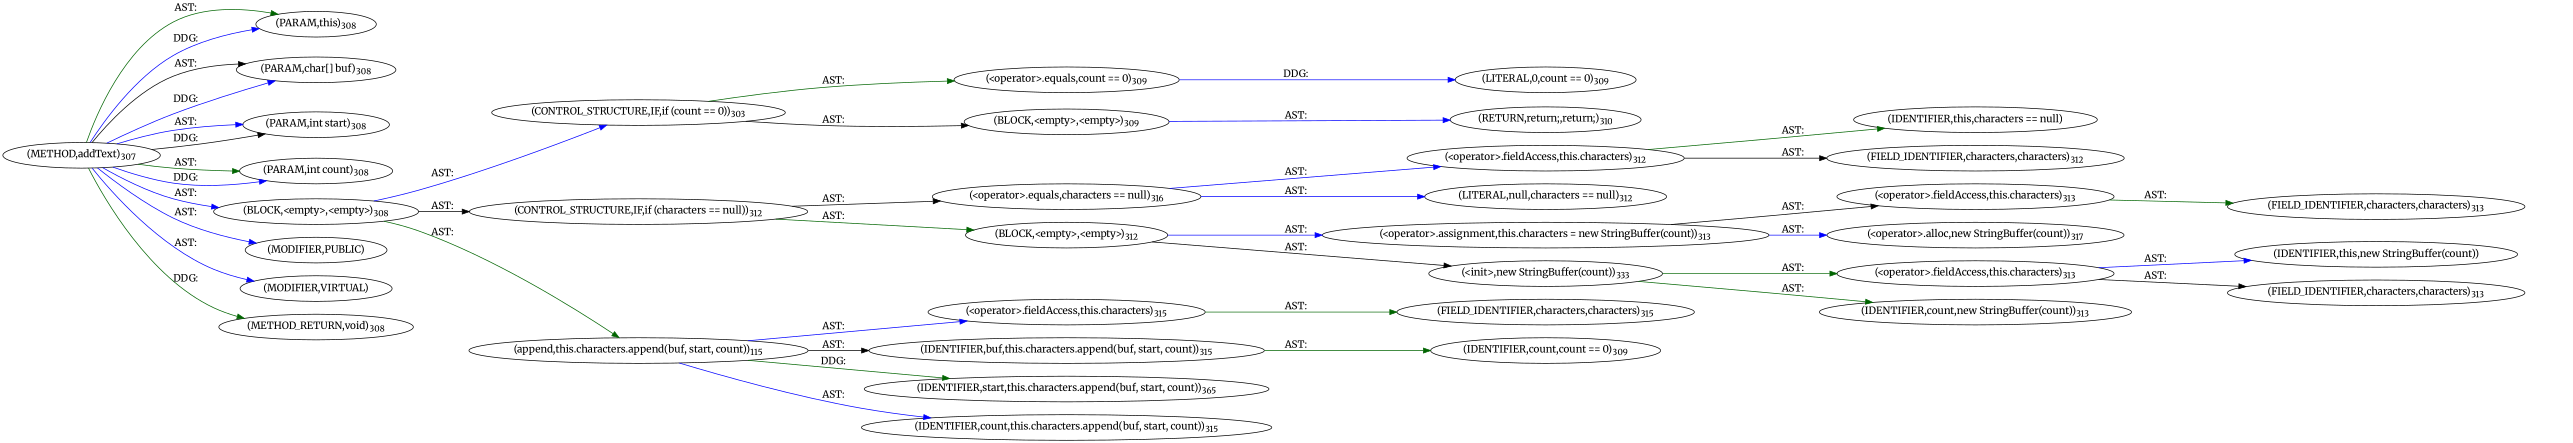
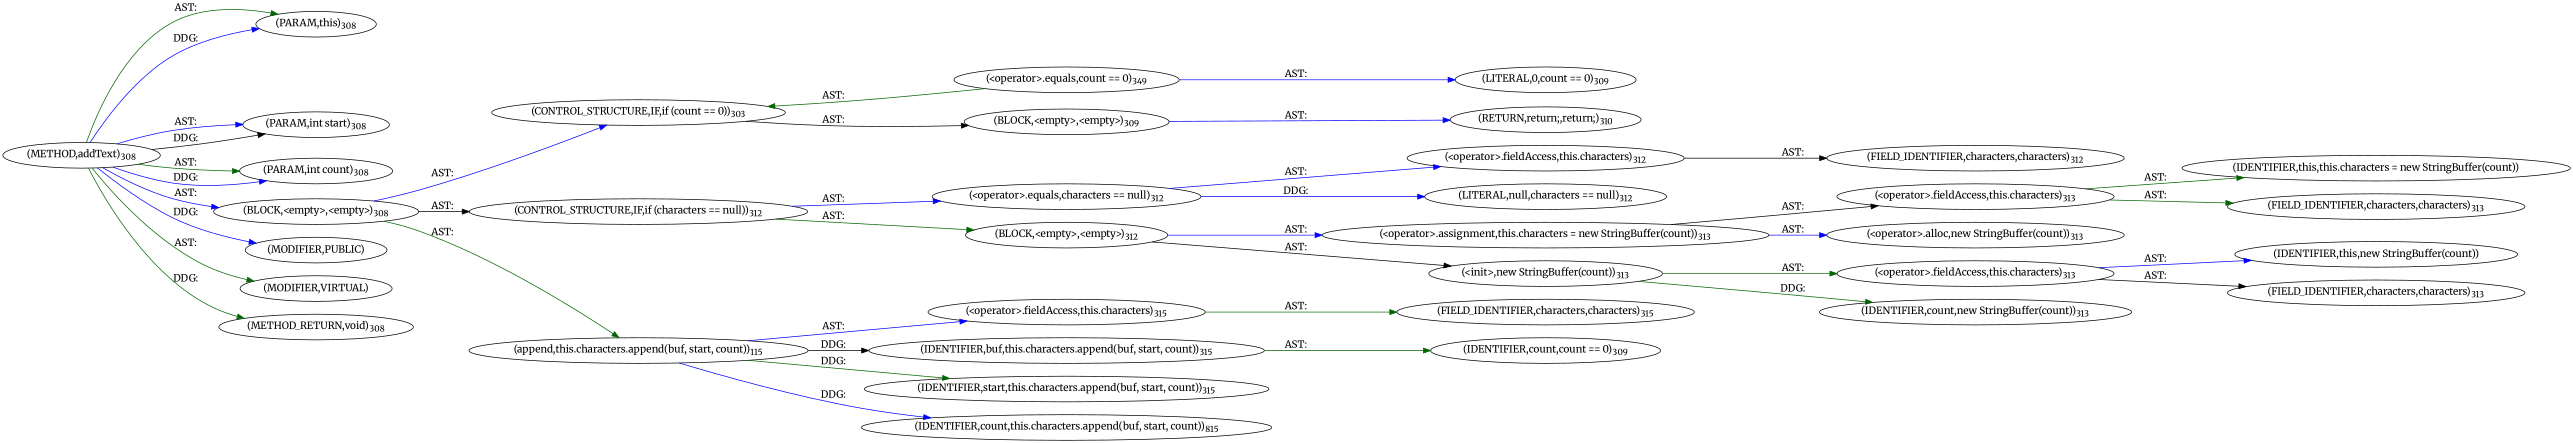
node "(PARAM,char[] buf)": removed
edge "(<operator>.equals,count == 0)" -> "(LITERAL,0,count == 0)": label "DDG: " -> "AST: "
node "(<operator>.equals,count == 0)": text "309" -> "349"
edge "(CONTROL_STRUCTURE,IF,if (count == 0))" -> "(<operator>.equals,count == 0)": reversed
node "(IDENTIFIER,this,characters == null)": removed
node "(METHOD,addText)": text "307" -> "308"
node "(IDENTIFIER,this,this.characters = new StringBuffer(count))": added
edge "(<operator>.equals,characters == null)" -> "(LITERAL,null,characters == null)": label "AST: " -> "DDG: "
node "(<operator>.equals,characters == null)": text "316" -> "312"
edge "(CONTROL_STRUCTURE,IF,if (characters == null))" -> "(<operator>.equals,characters == null)": color black -> blue
edge "(METHOD,addText)" -> "(MODIFIER,PUBLIC)": label "AST: " -> "DDG: "
node "(<operator>.alloc,new StringBuffer(count))": text "317" -> "313"
edge "(METHOD,addText)" -> "(MODIFIER,VIRTUAL)": color blue -> darkgreen
node "(<init>,new StringBuffer(count))": text "333" -> "313"
edge "(<init>,new StringBuffer(count))" -> "(IDENTIFIER,count,new StringBuffer(count))": label "AST: " -> "DDG: "
edge "(append,this.characters.append(buf, start, count))" -> "(IDENTIFIER,buf,this.characters.append(buf, start, count))": label "AST: " -> "DDG: "
node "(IDENTIFIER,start,this.characters.append(buf, start, count))": text "365" -> "315"
edge "(append,this.characters.append(buf, start, count))" -> "(IDENTIFIER,count,this.characters.append(buf, start, count))": label "AST: " -> "DDG: "
node "(IDENTIFIER,count,this.characters.append(buf, start, count))": text "315" -> "815"
